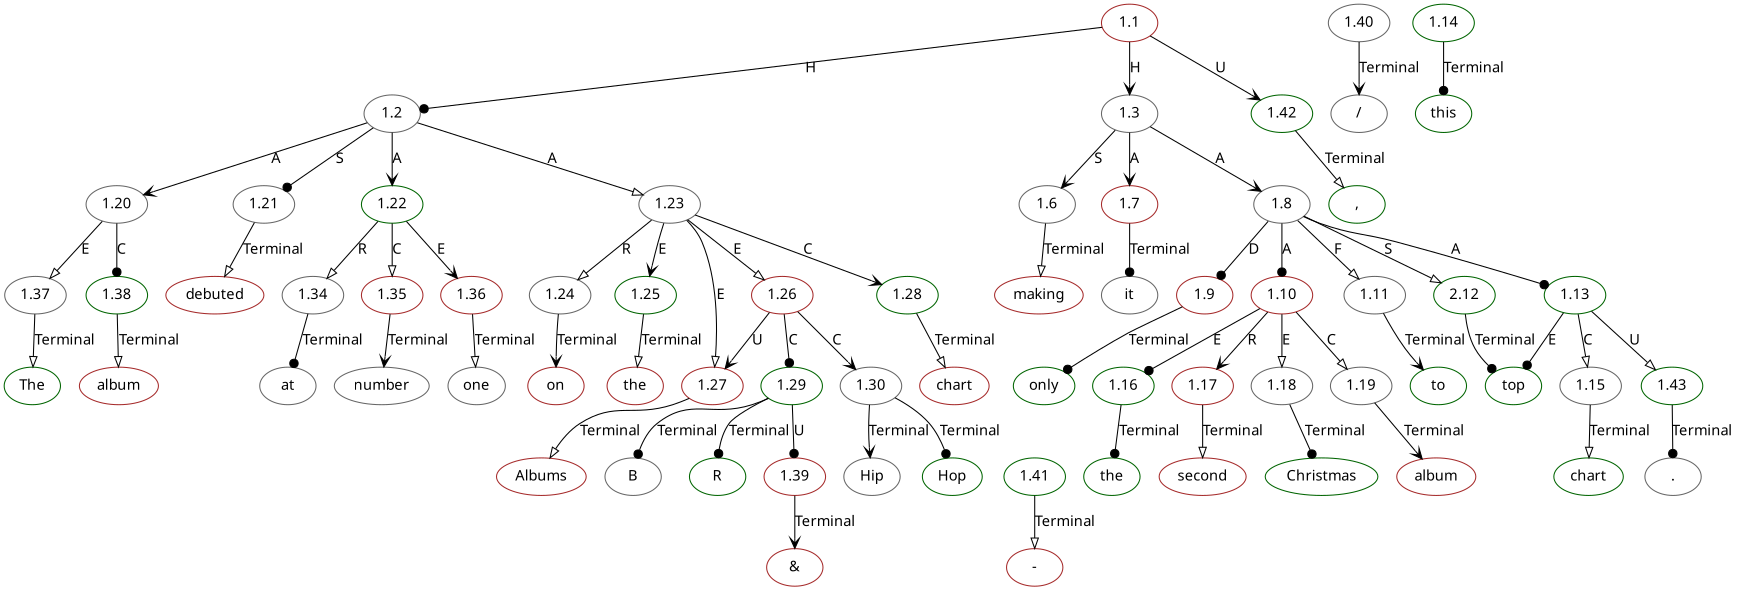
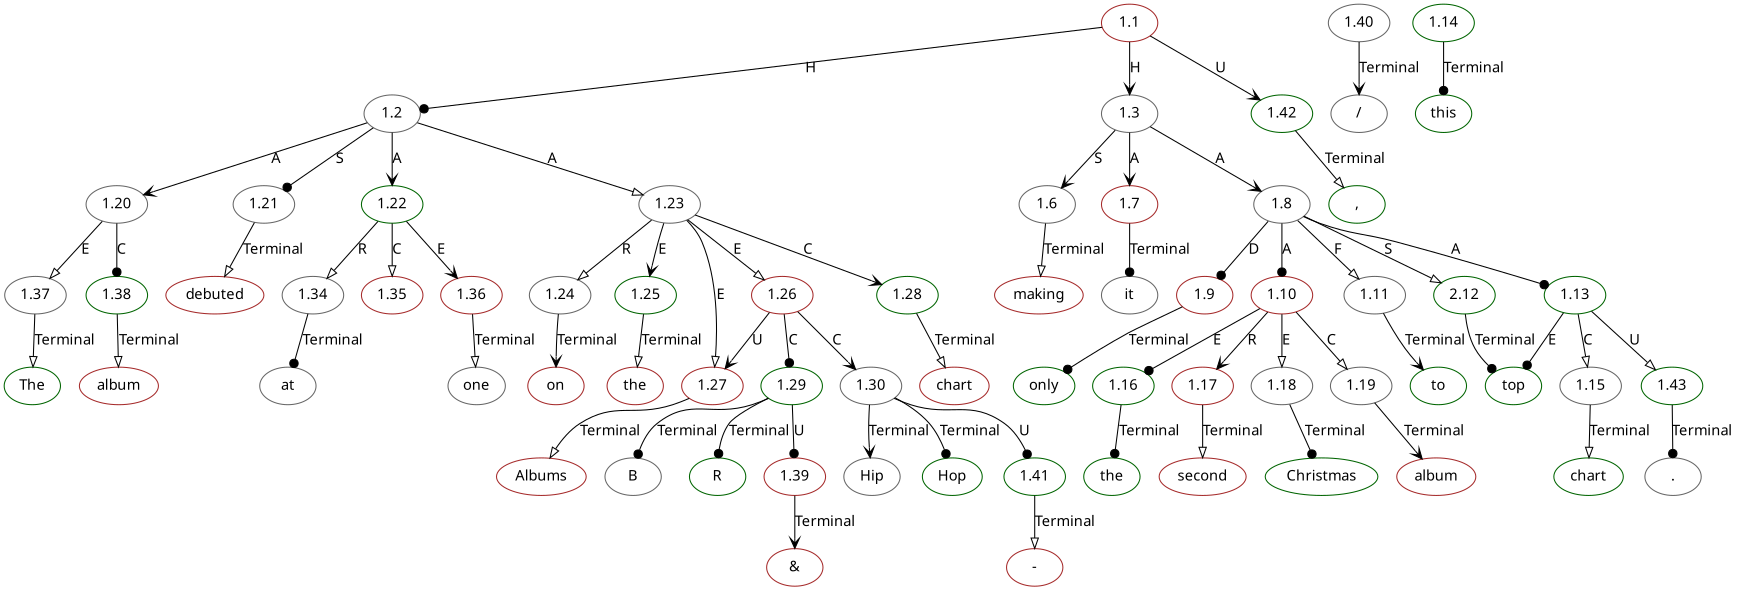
node "number": removed
edge "1.30" -> "1.41": added, label "U"
